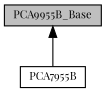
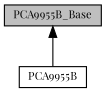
node "PCA7955B": label "PCA7955B" -> "PCA9955B"
